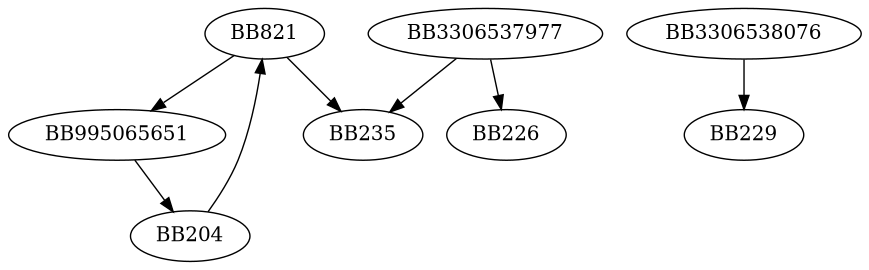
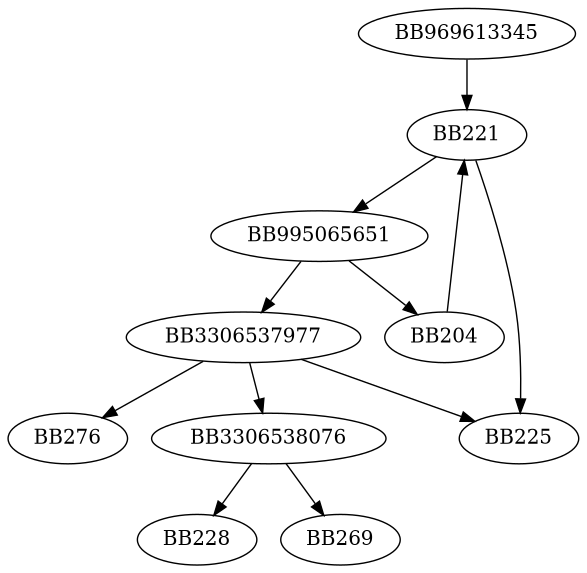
node "BB821": label "BB821" -> "BB221"
node "BB969613345": added
node "BB235": label "BB235" -> "BB225"
node "BB226": label "BB226" -> "BB276"
node "BB229": label "BB229" -> "BB269"
edge "BB995065651" -> "BB3306537977": added
edge "BB3306537977" -> "BB3306538076": added
node "BB228": added
